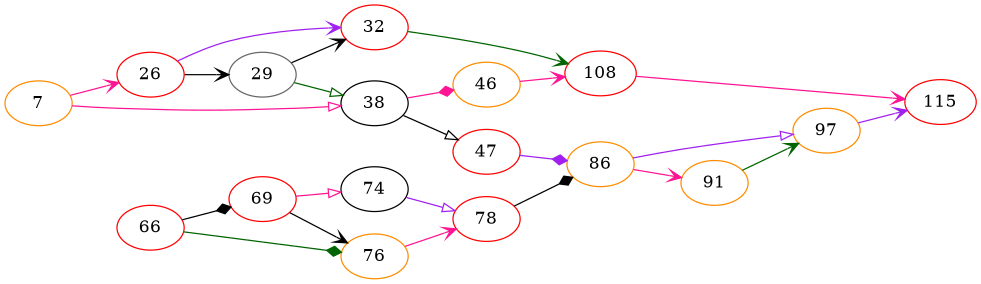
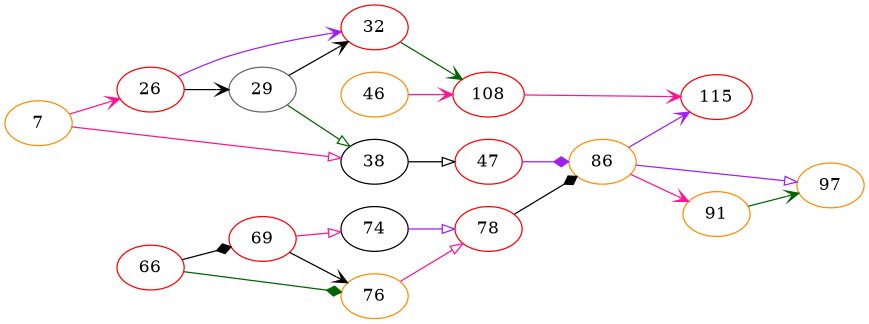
edge "38" -> "46": removed
edge "97" -> "115": now "86" -> "115"
edge "76" -> "78": arrowhead vee -> onormal
